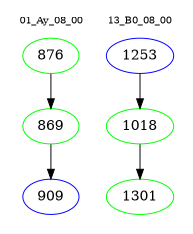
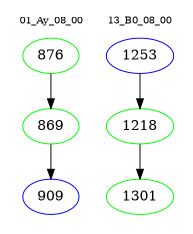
node "1018": label "1018" -> "1218"
